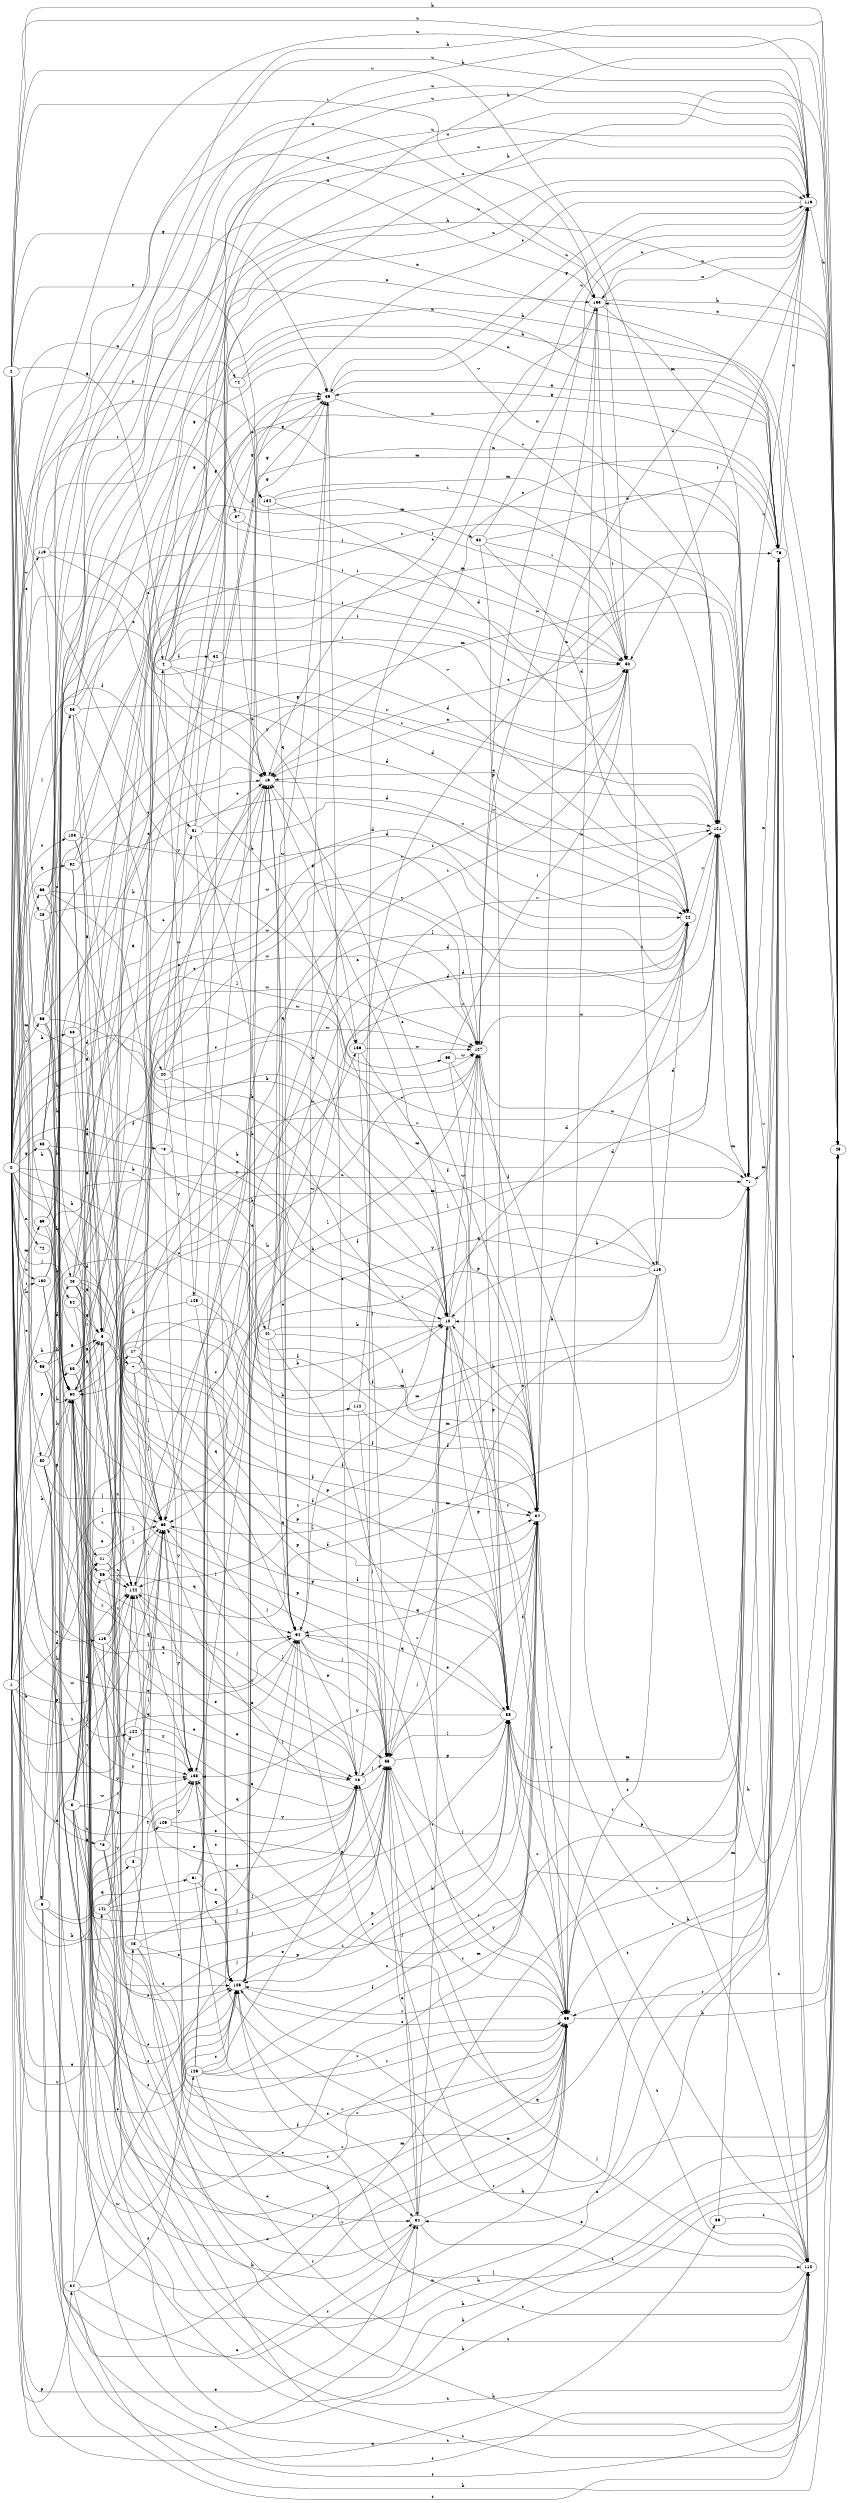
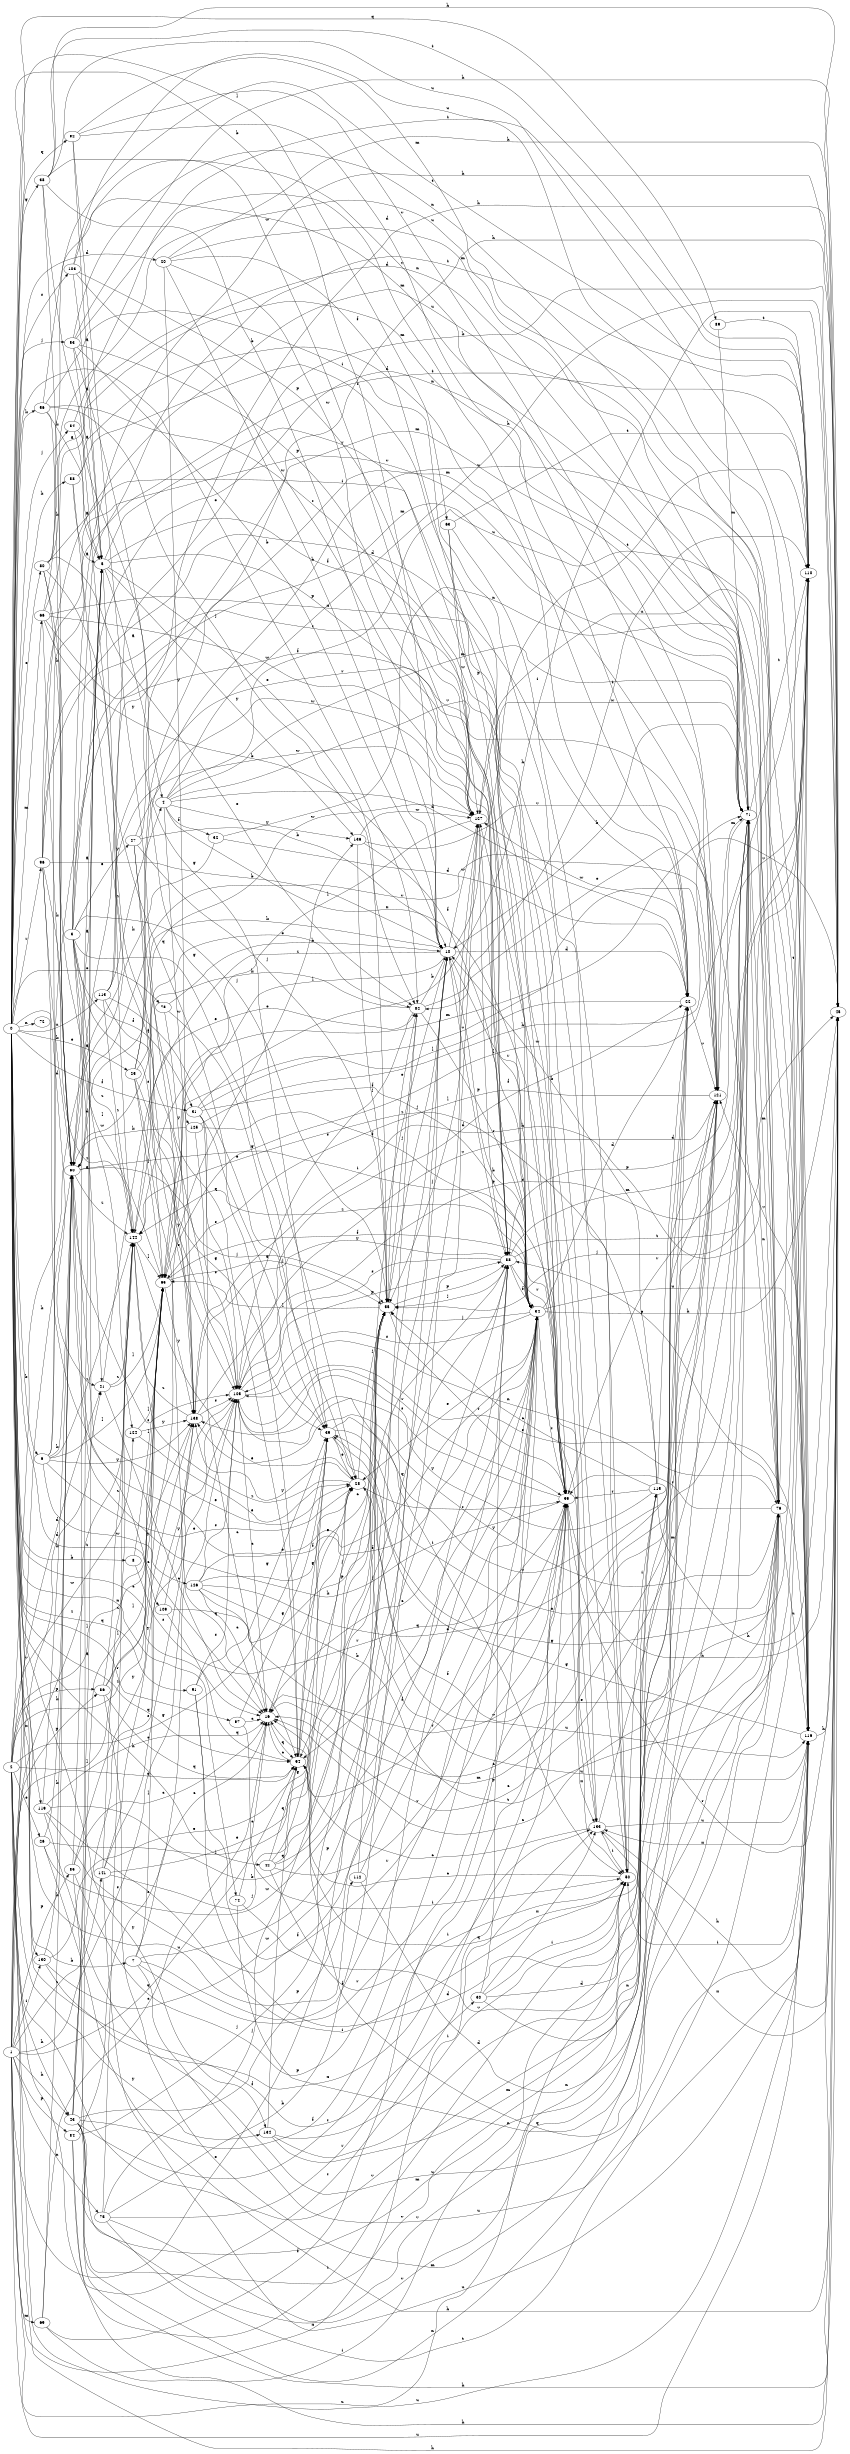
edge "119" -> "60": label "s" -> "k"
edge "0" -> "65": now "0" -> "21"
edge "119" -> "34": added, label "f"
